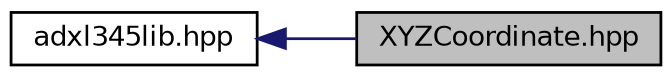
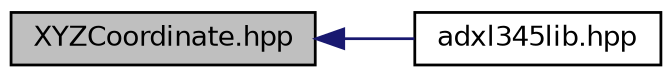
edge "XYZCoordinate.hpp" -> "adxl345lib.hpp": reversed
